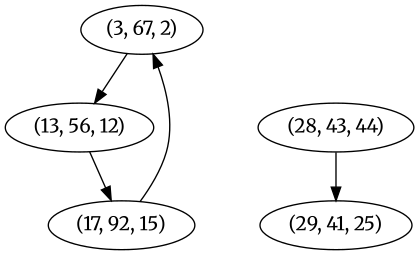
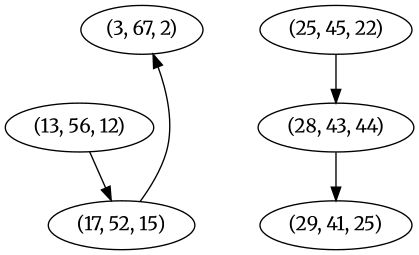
node "(25, 45, 22)": added
edge "(3, 67, 2)" -> "(13, 56, 12)": removed
node "(17, 92, 15)": label "(17, 92, 15)" -> "(17, 52, 15)"
